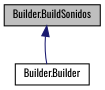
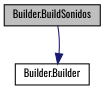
edge "Builder.Builder" -> "Builder.BuildSonidos": reversed
